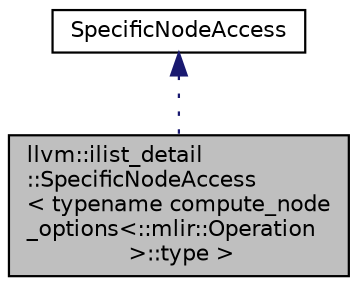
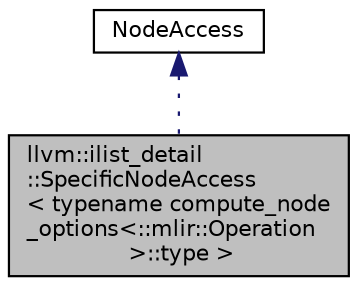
node "SpecificNodeAccess": label "SpecificNodeAccess" -> "NodeAccess"
